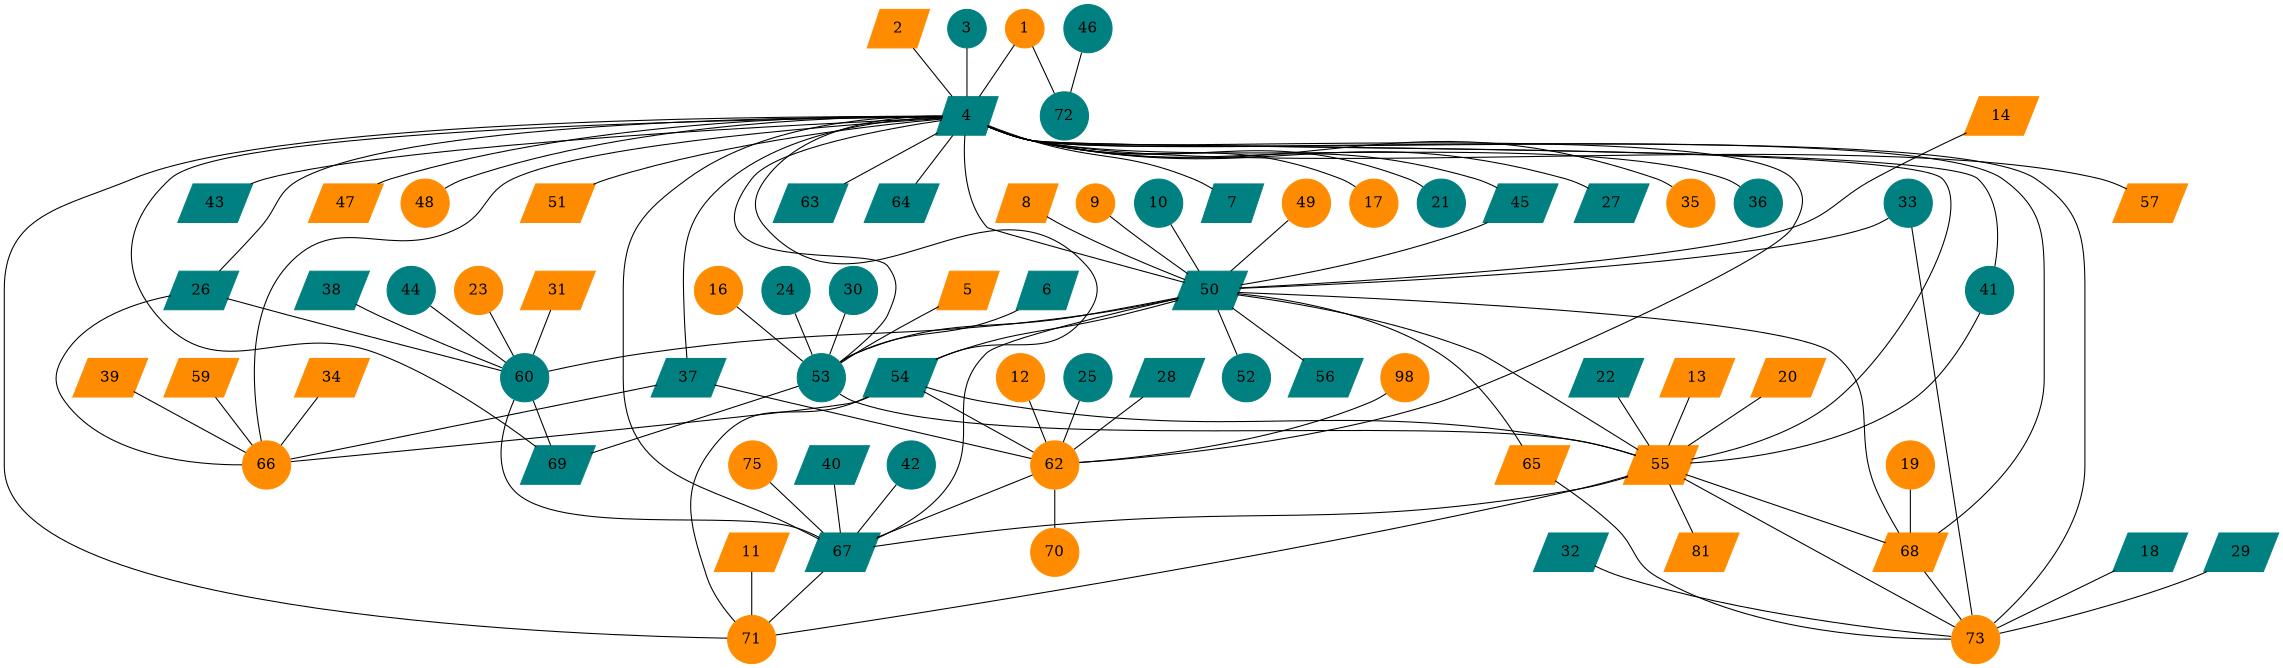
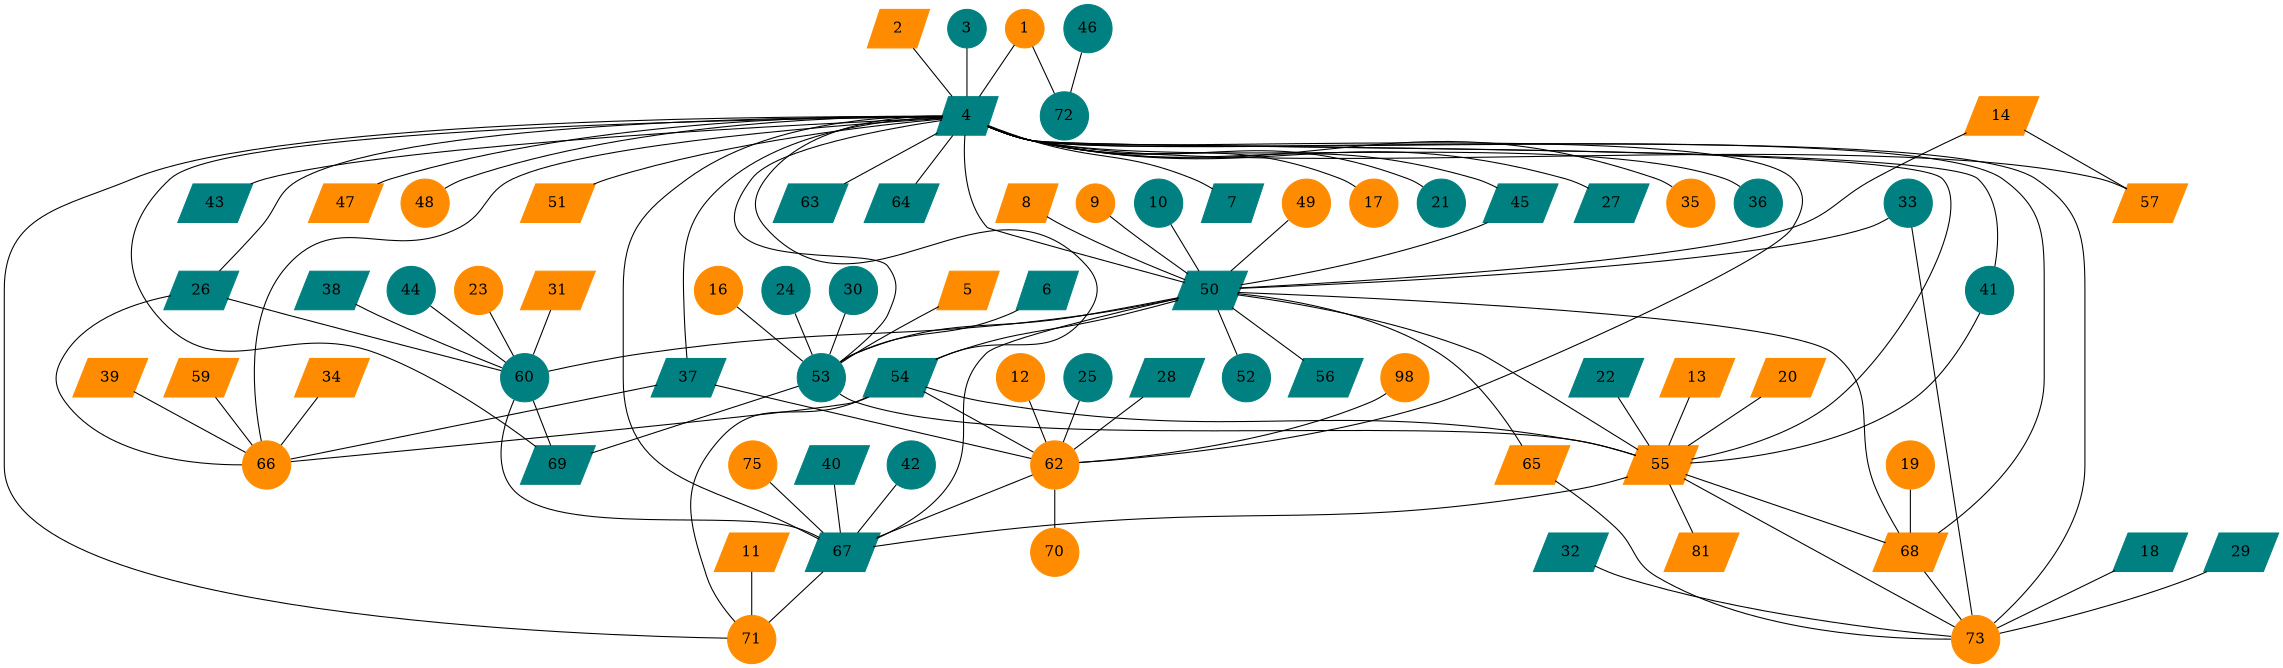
edge "14" -- "57": added
edge "55" -- "71": removed
